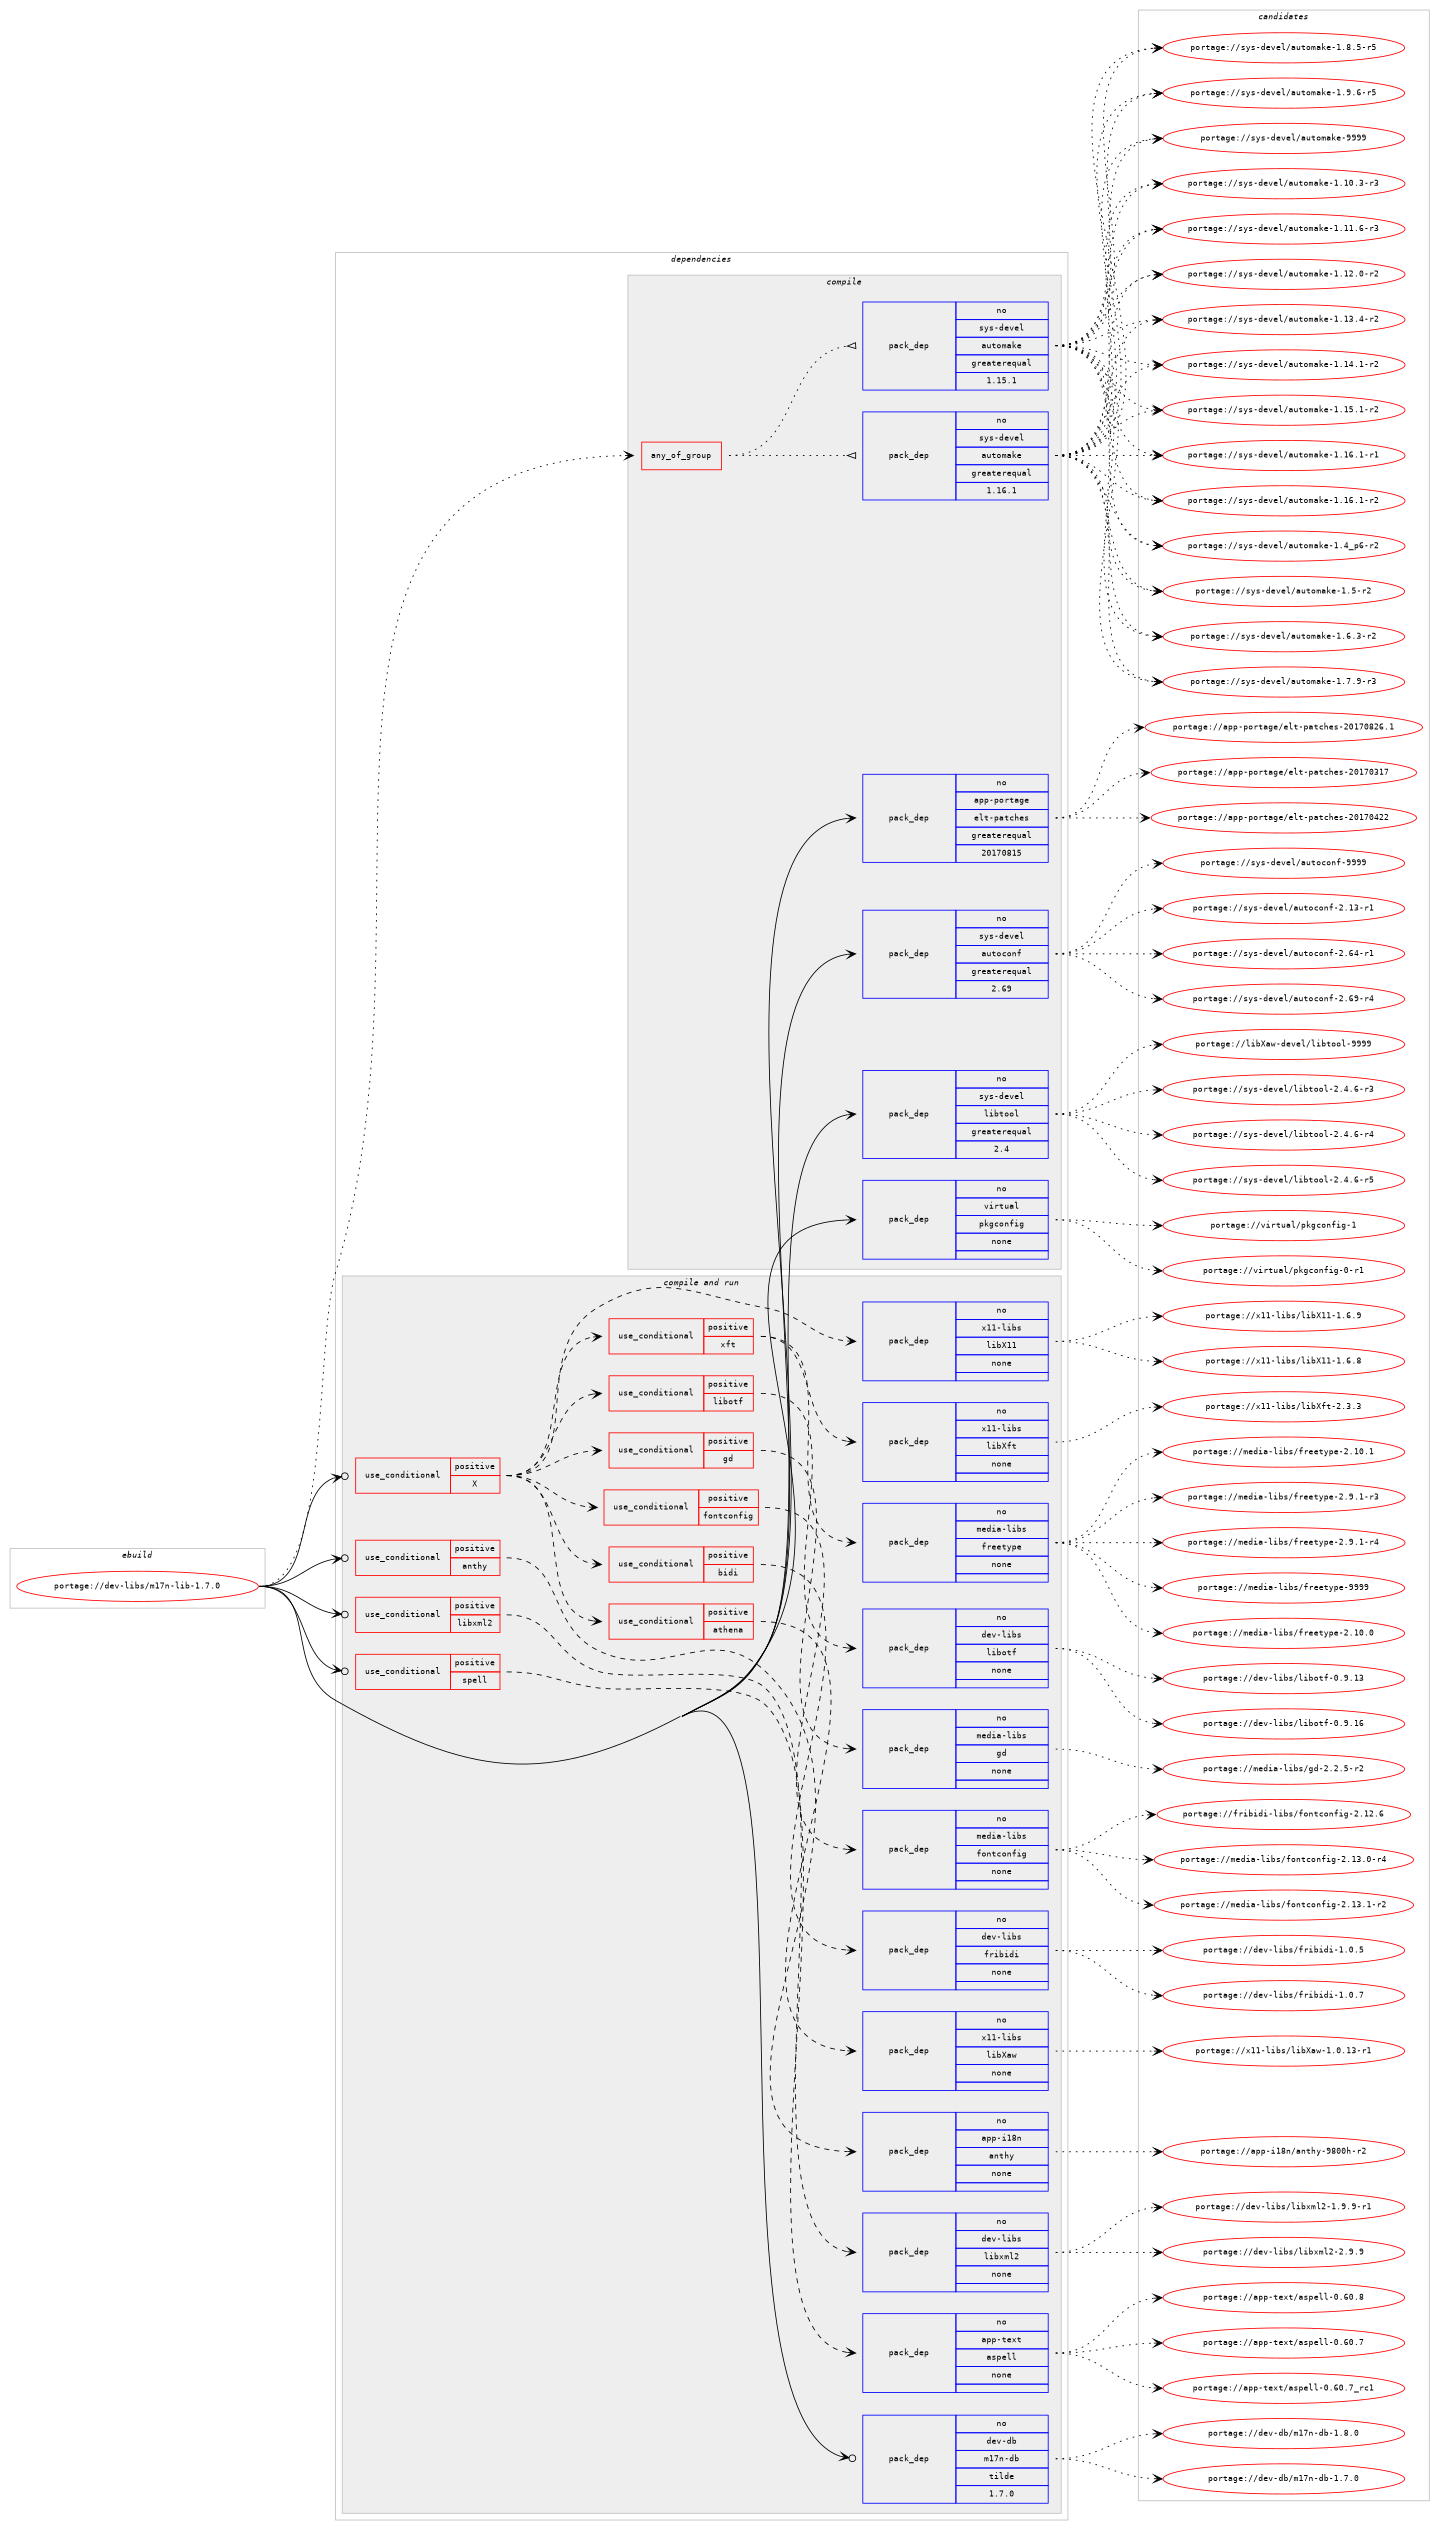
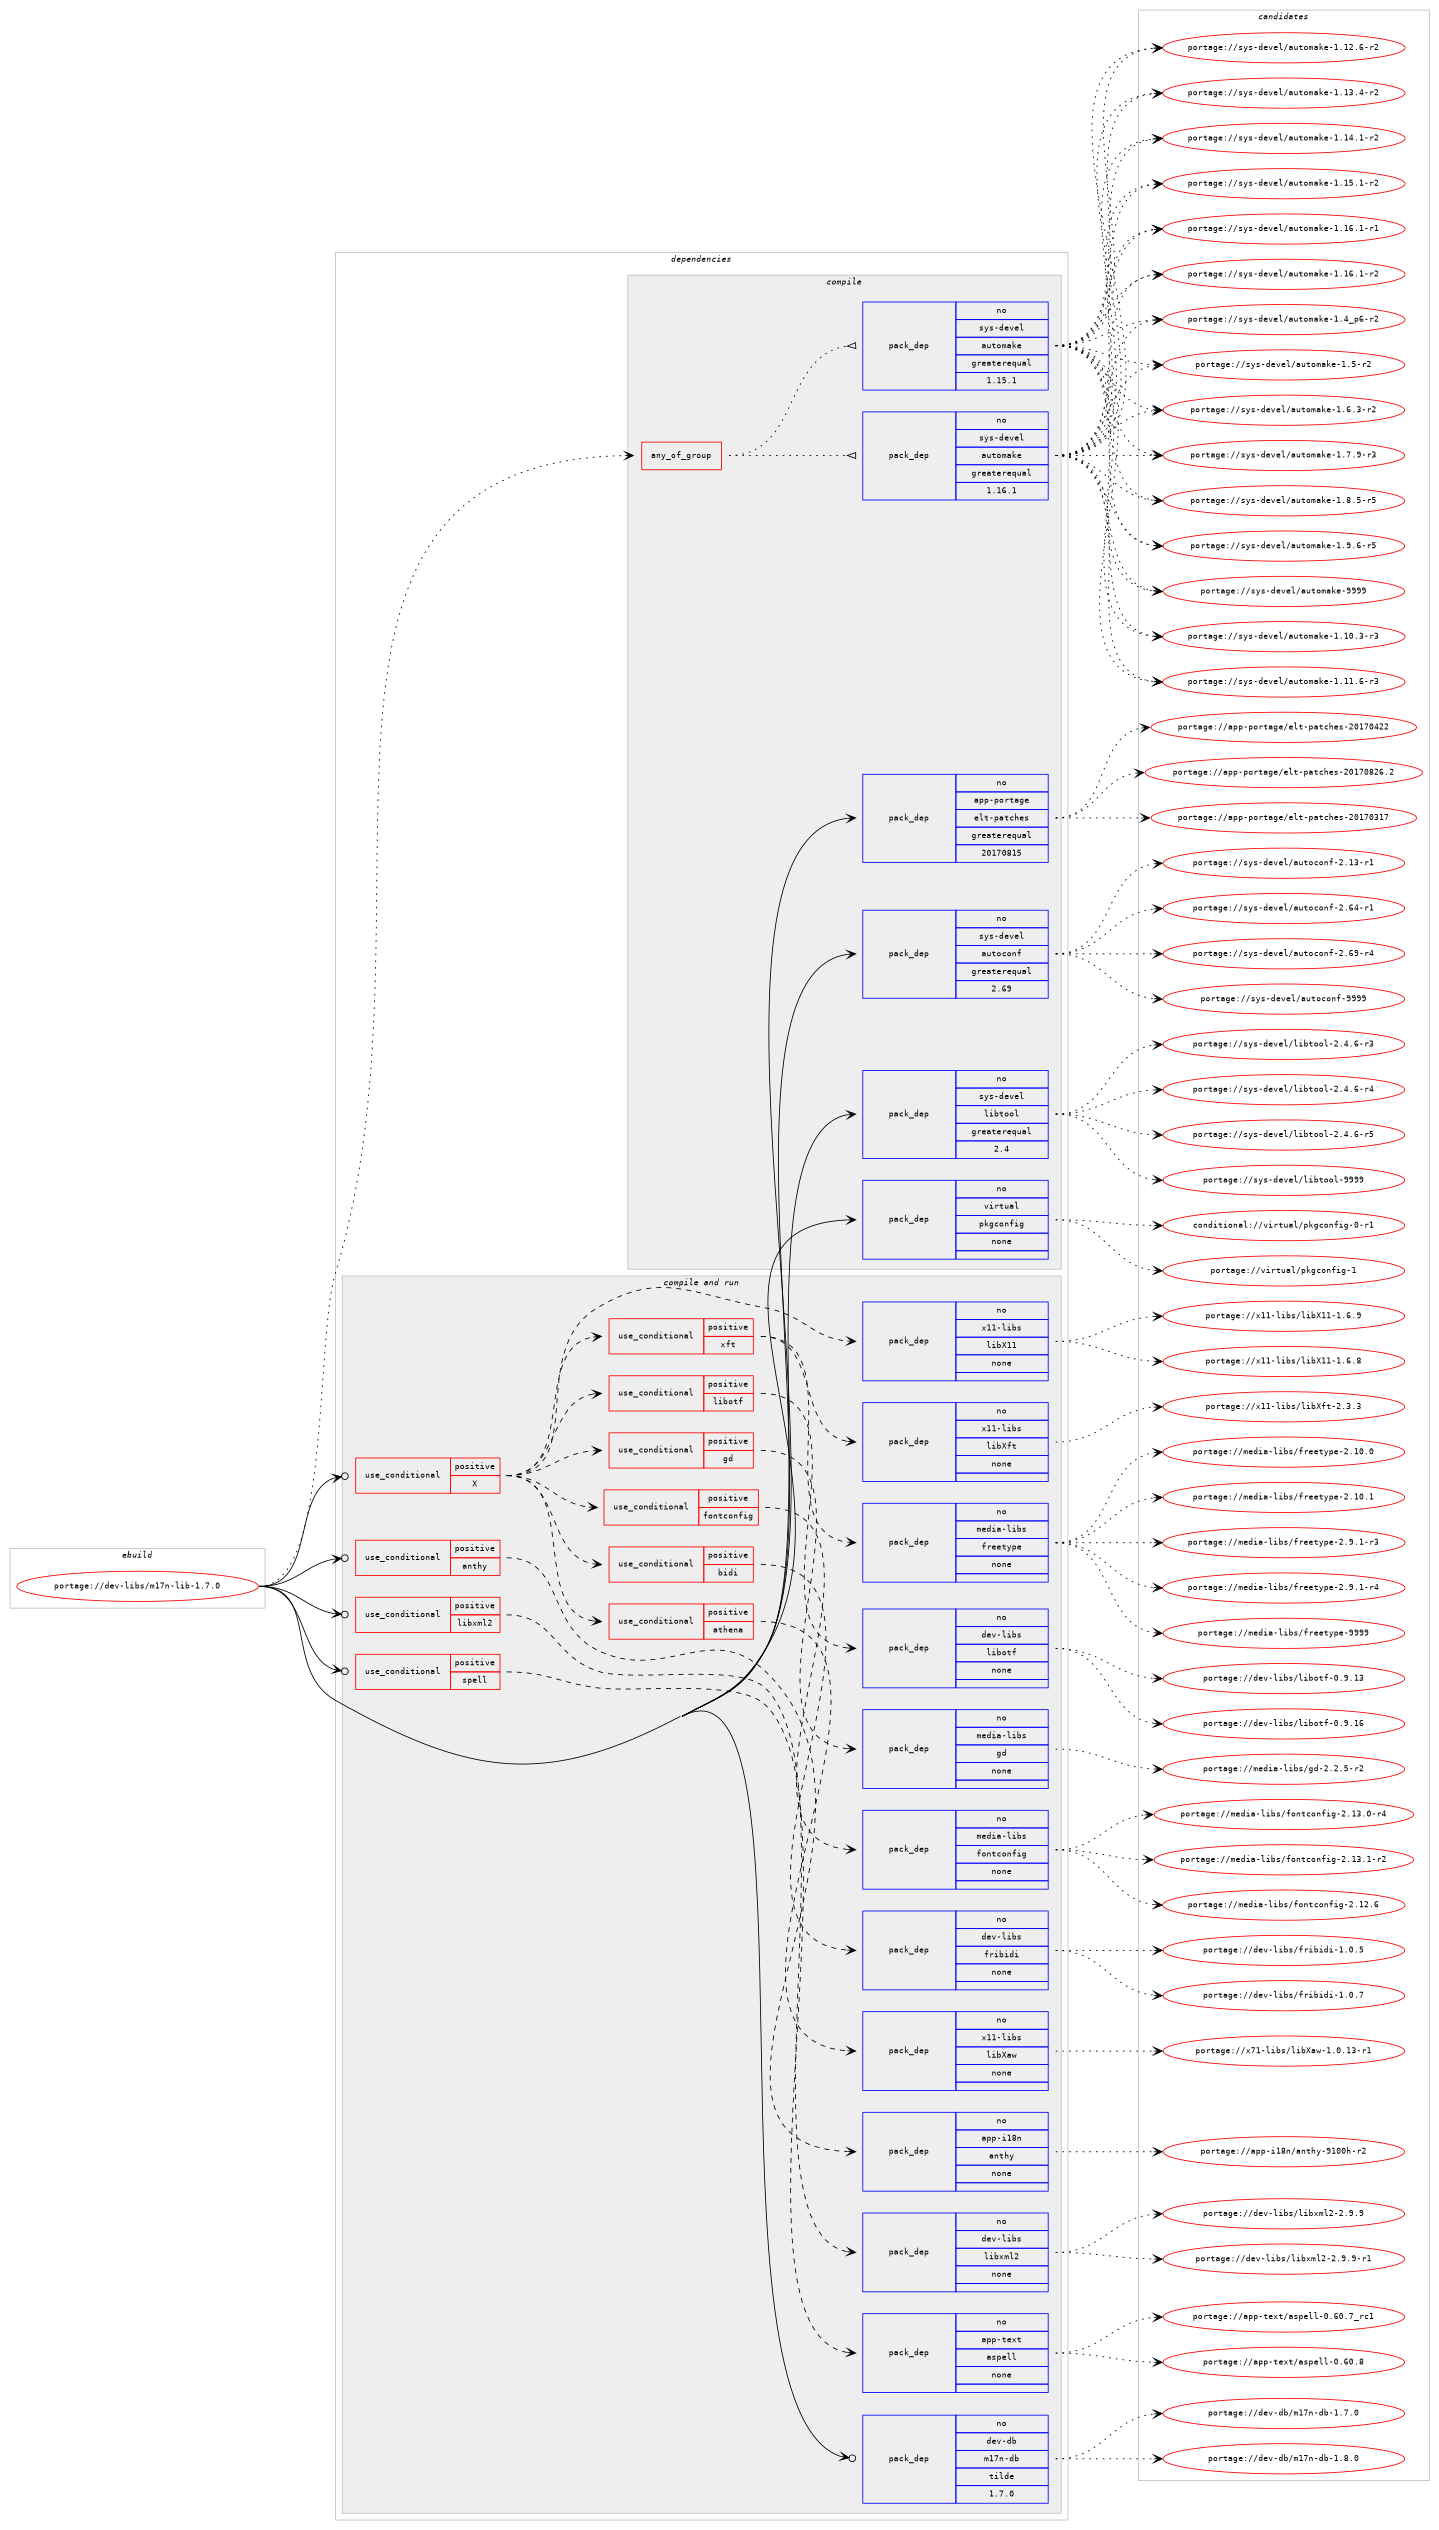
node "portage://sys-devel/automake-1.12.0-r2": label "portage://sys-devel/automake-1.12.0-r2" -> "portage://sys-devel/automake-1.12.6-r2"
node "portage://app-portage/elt-patches-20170826.1": label "portage://app-portage/elt-patches-20170826.1" -> "portage://app-portage/elt-patches-20170826.2"
node "portage://libXaw-devel/libtool-9999": label "portage://libXaw-devel/libtool-9999" -> "portage://sys-devel/libtool-9999"
node "portage://virtual/pkgconfig-0-r1": label "portage://virtual/pkgconfig-0-r1" -> "conditional://virtual/pkgconfig-0-r1"
node "portage://fribidi-libs/fontconfig-2.12.6": label "portage://fribidi-libs/fontconfig-2.12.6" -> "portage://media-libs/fontconfig-2.12.6"
node "portage://x11-libs/libXaw-1.0.13-r1": label "portage://x11-libs/libXaw-1.0.13-r1" -> "portage://x71-libs/libXaw-1.0.13-r1"
node "portage://app-i18n/anthy-9800h-r2": label "portage://app-i18n/anthy-9800h-r2" -> "portage://app-i18n/anthy-9100h-r2"
node "portage://dev-libs/libxml2-1.9.9-r1": label "portage://dev-libs/libxml2-1.9.9-r1" -> "portage://dev-libs/libxml2-2.9.9-r1"
node "portage://app-text/aspell-0.60.7": removed
